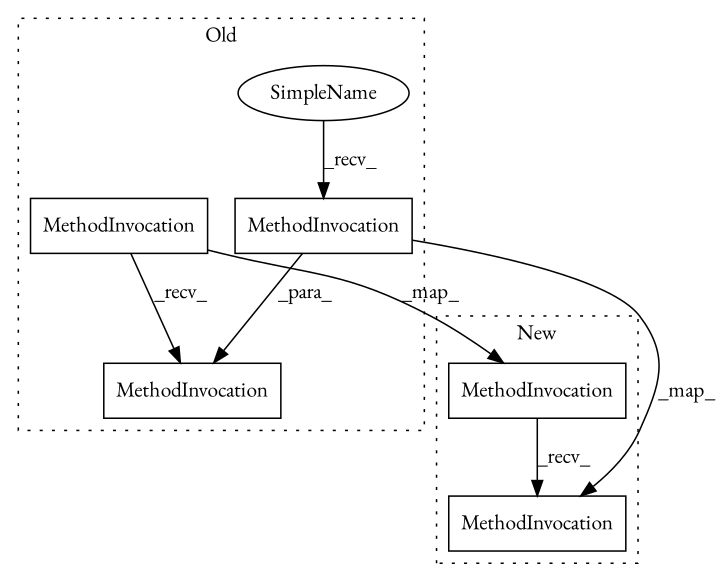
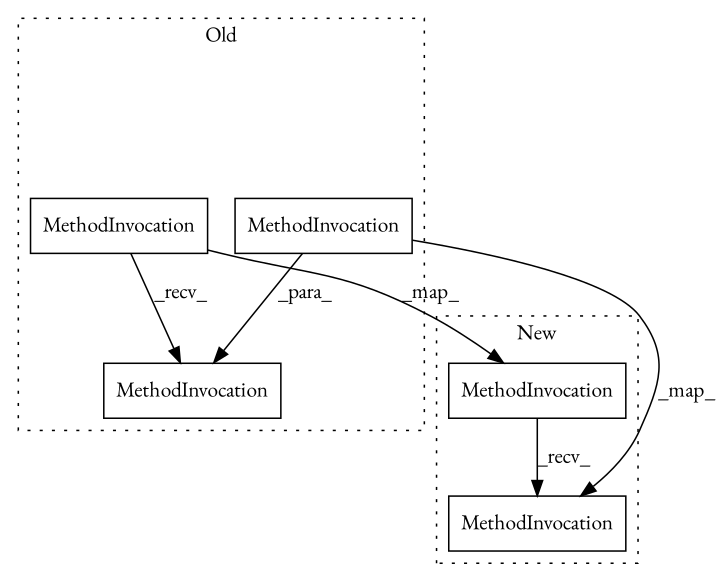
node "SimpleName": removed
